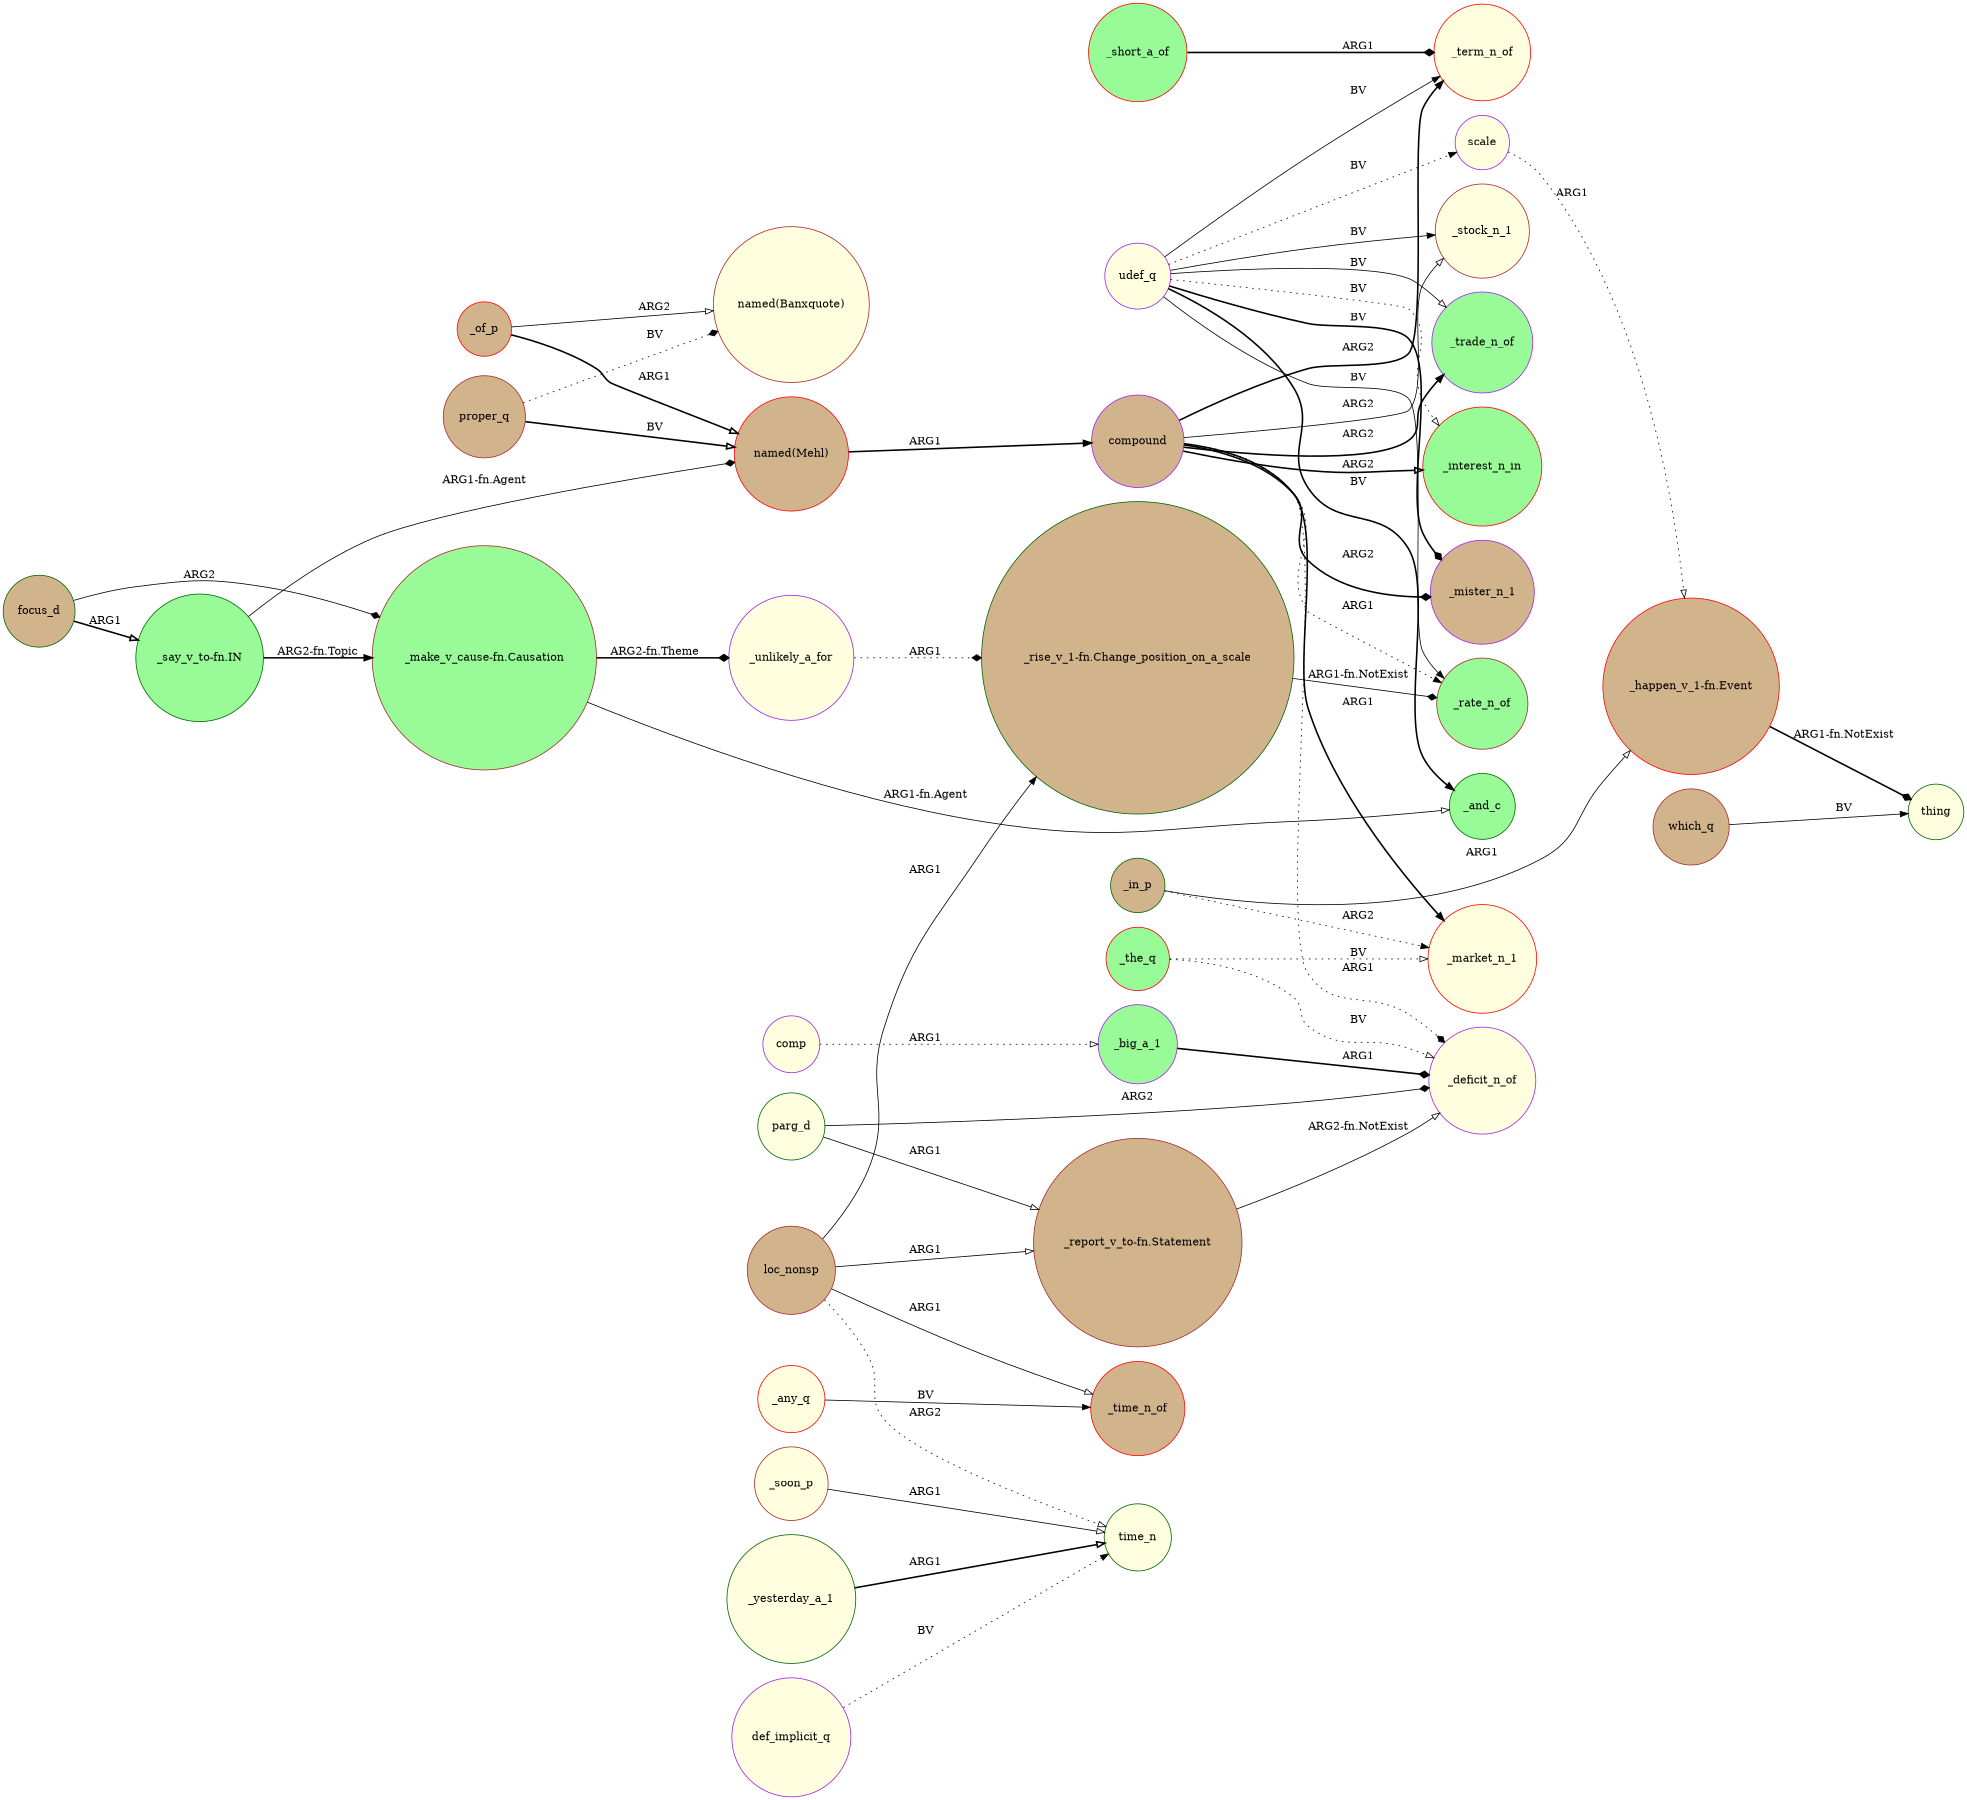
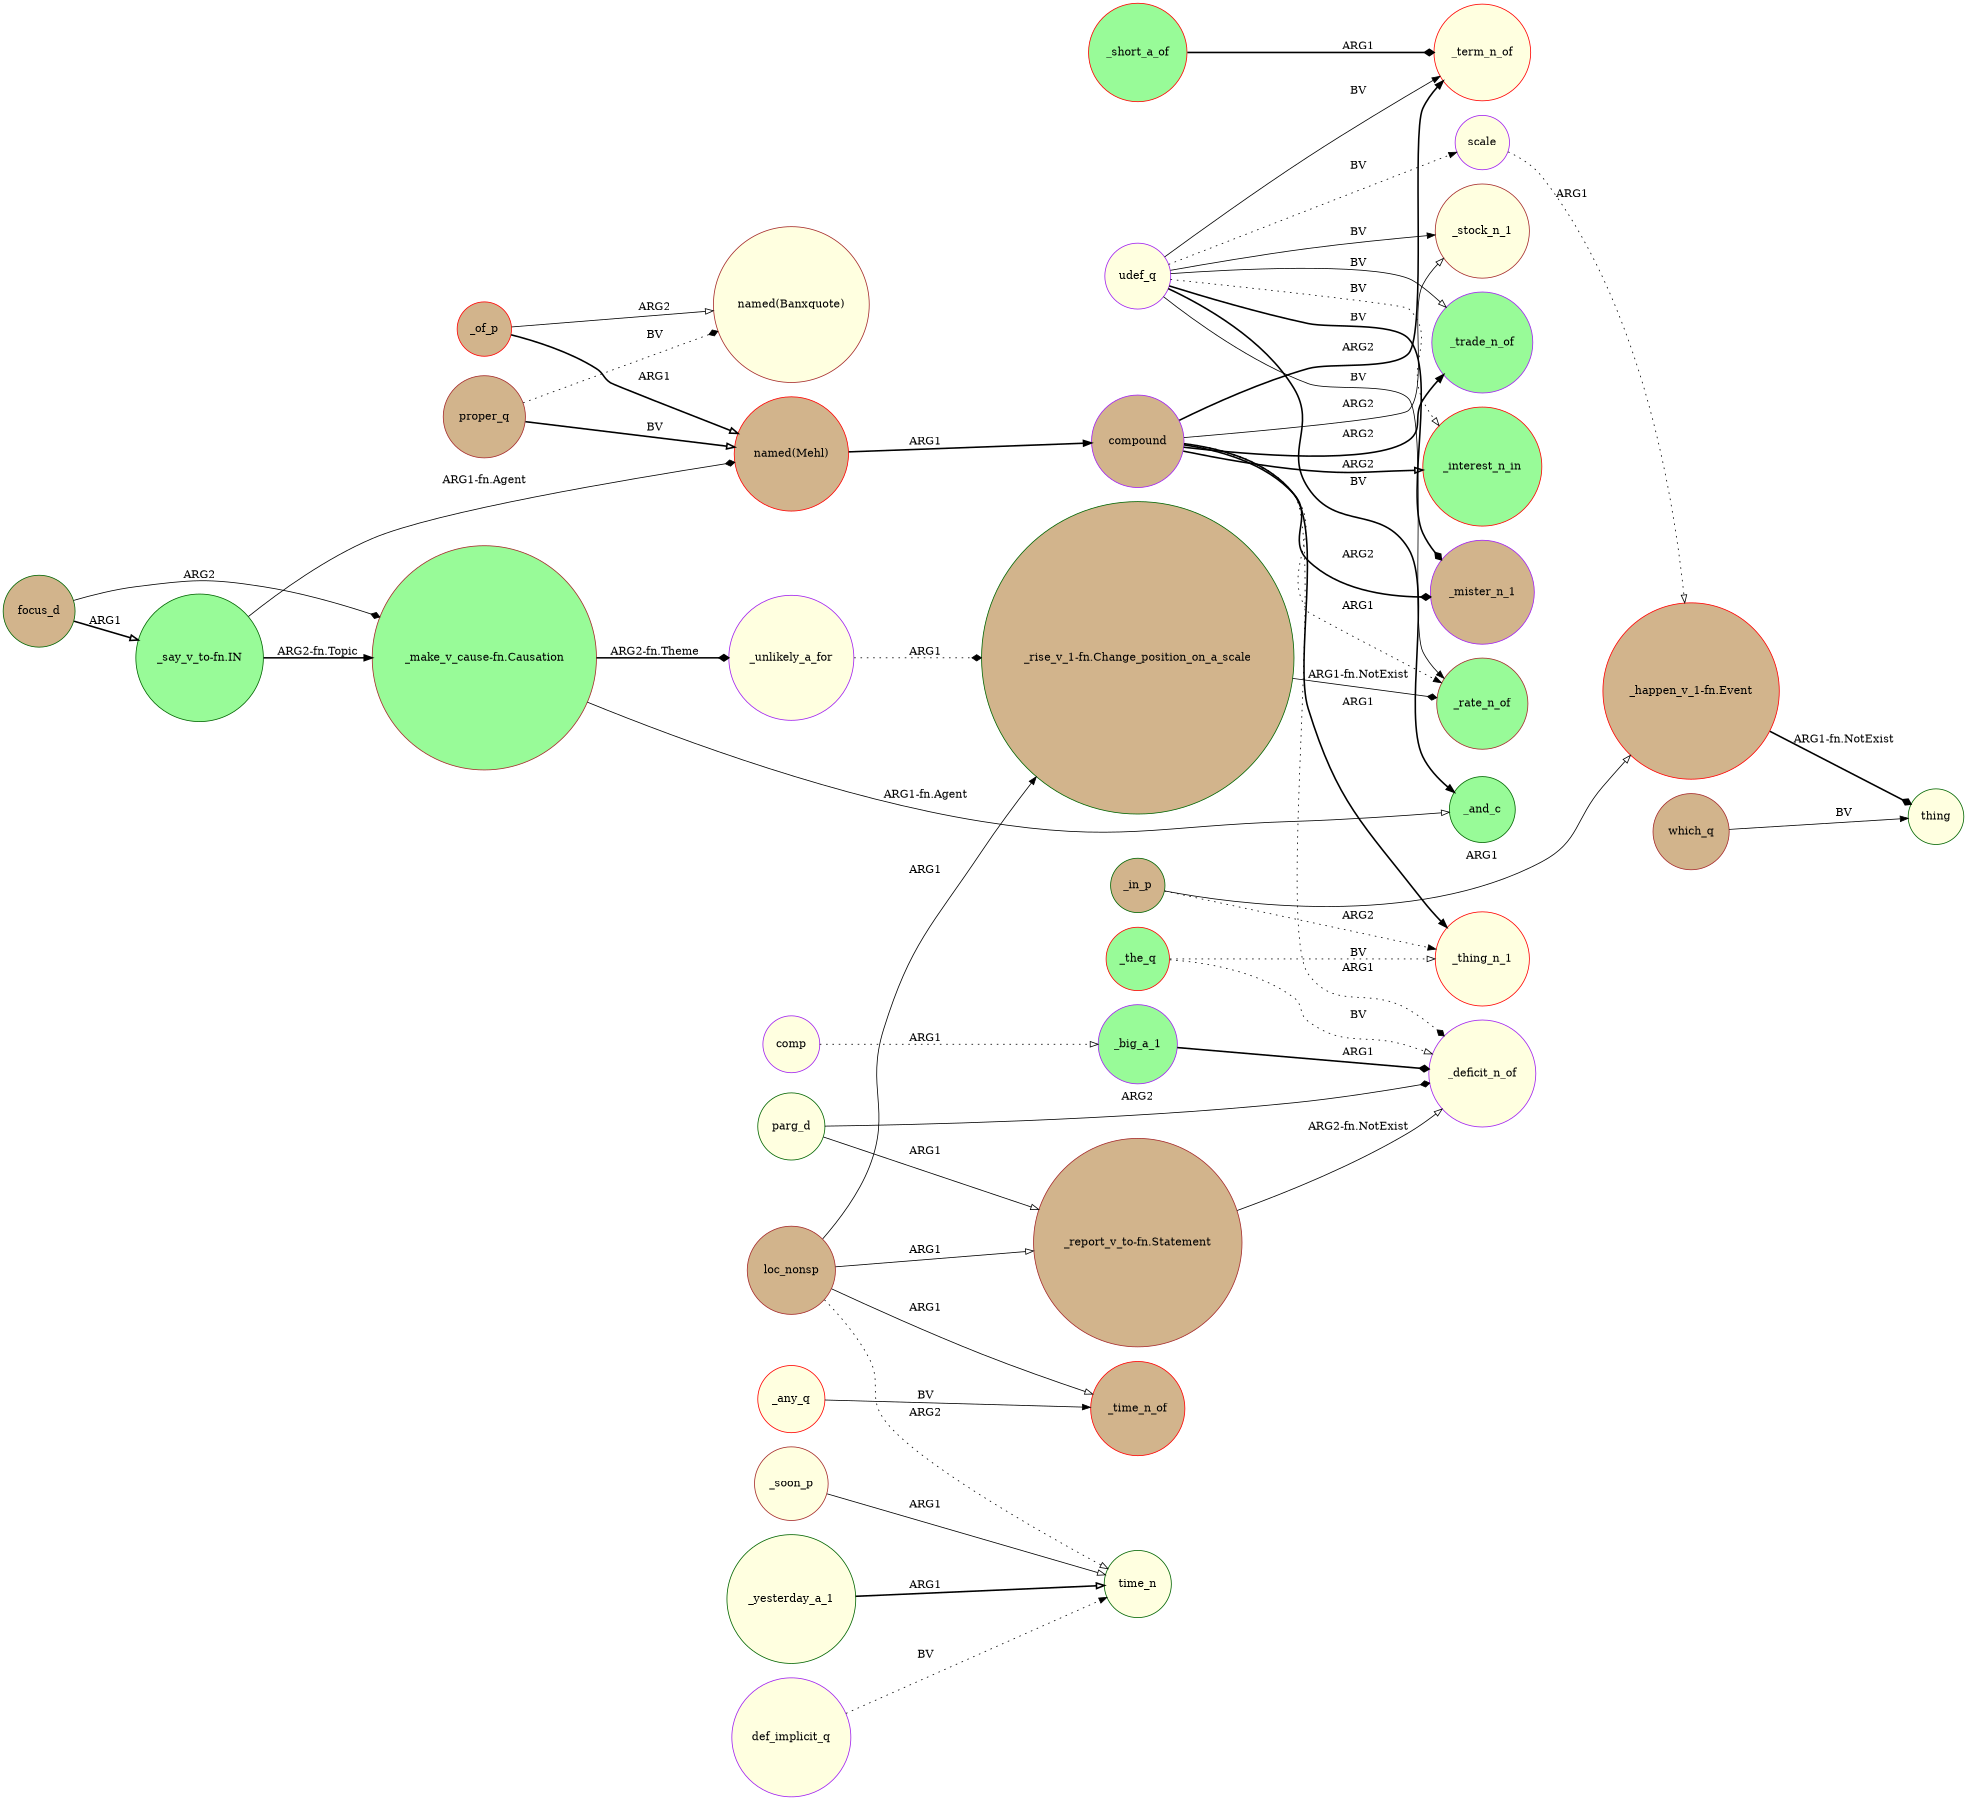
node "_market_n_1": label "_market_n_1" -> "_thing_n_1"
